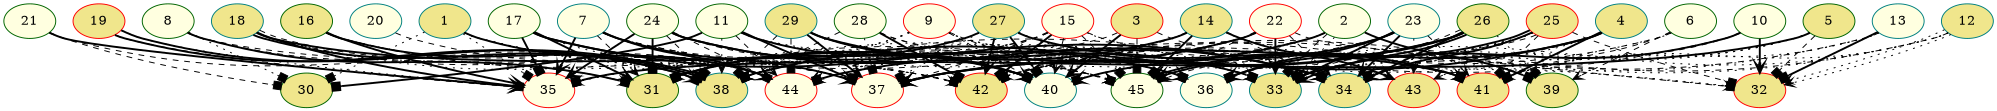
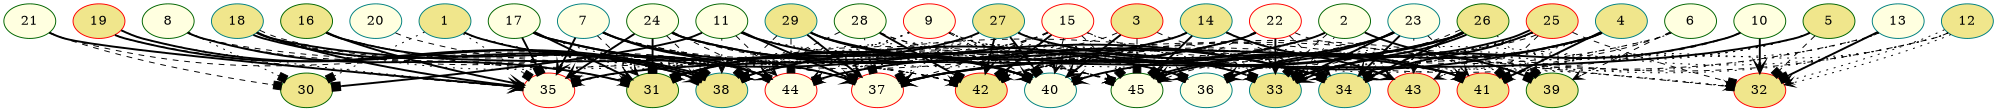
edge "18" -> "31": style dotted -> dashed
